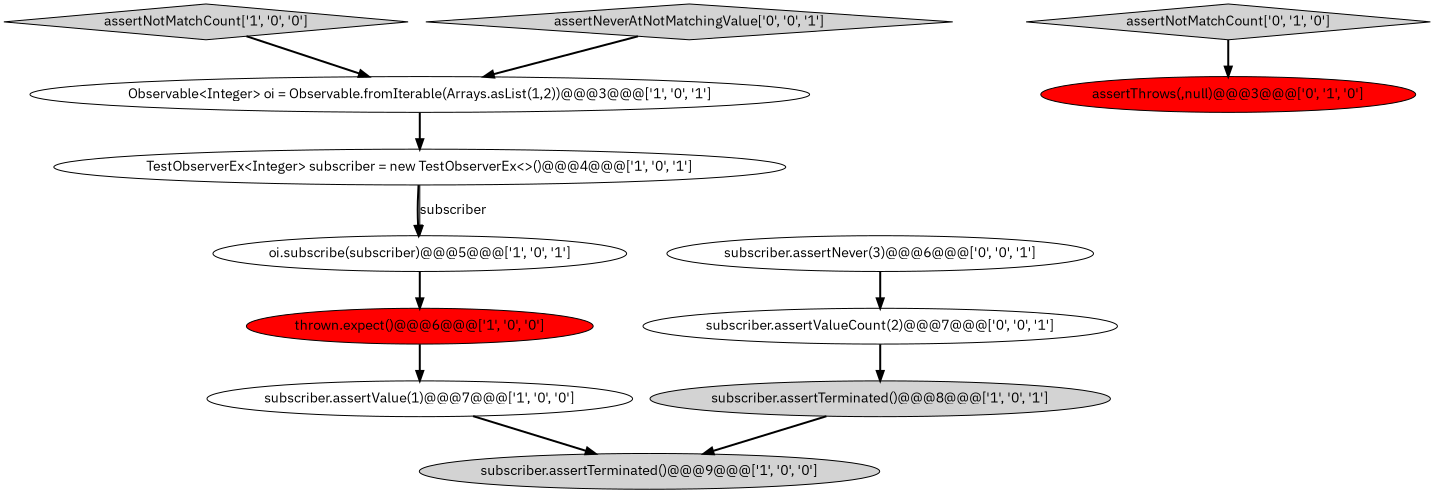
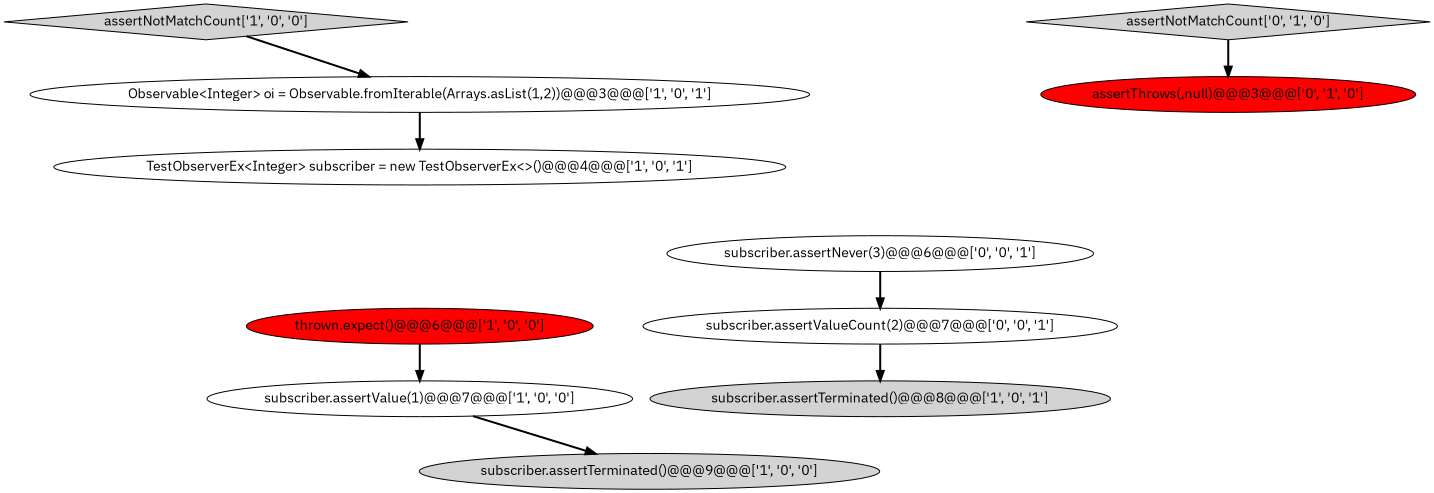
node "assertNeverAtNotMatchingValue['0', '0', '1']": removed
node "oi.subscribe(subscriber)@@@5@@@['1', '0', '1']": removed
edge "subscriber.assertTerminated()@@@8@@@['1', '0', '1']" -> "subscriber.assertTerminated()@@@9@@@['1', '0', '0']": removed
